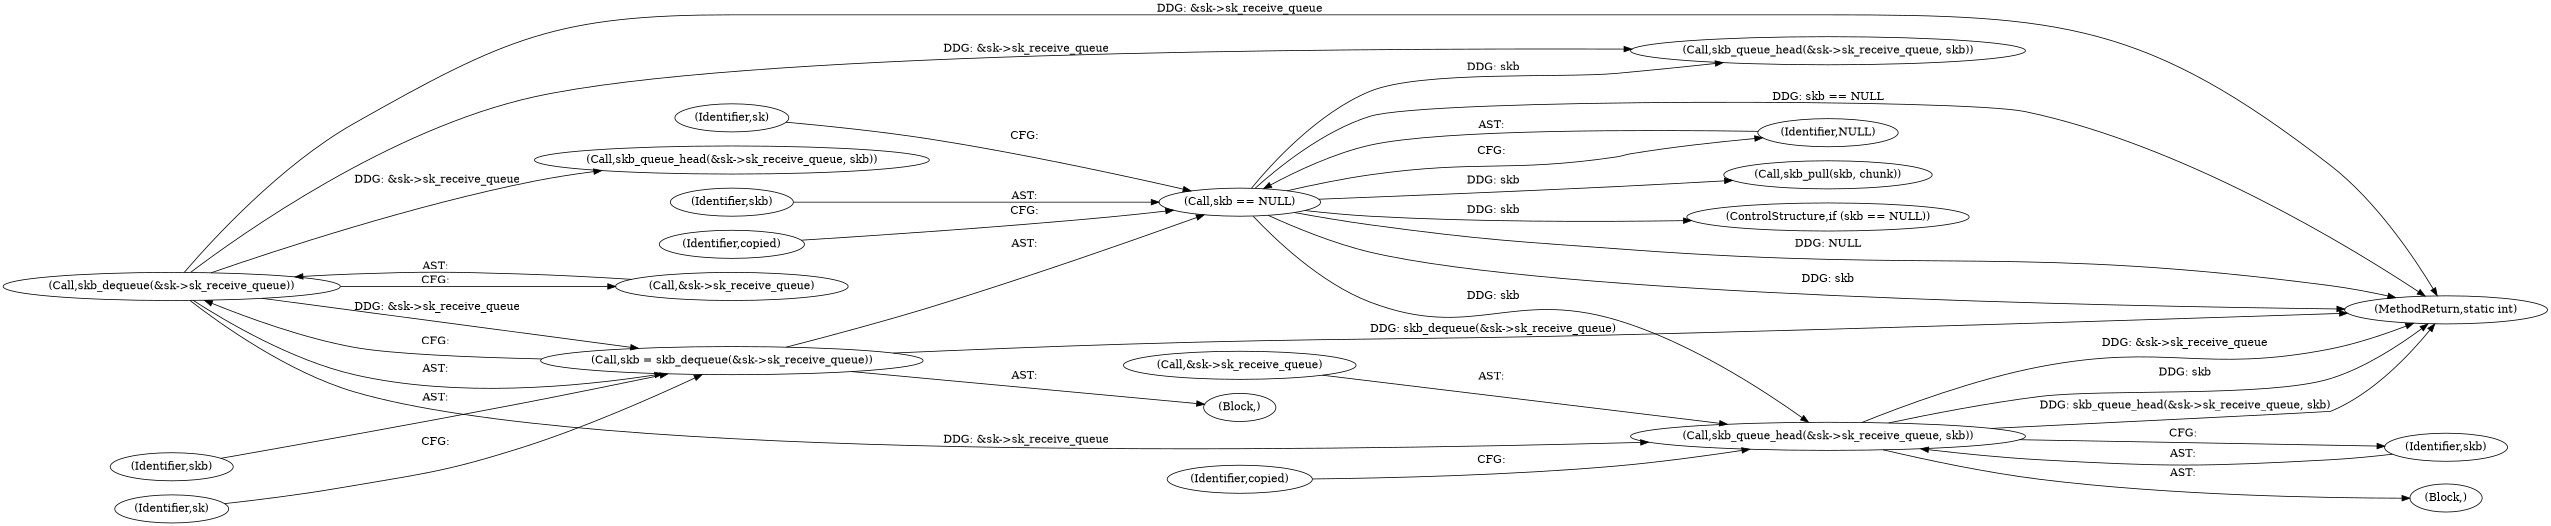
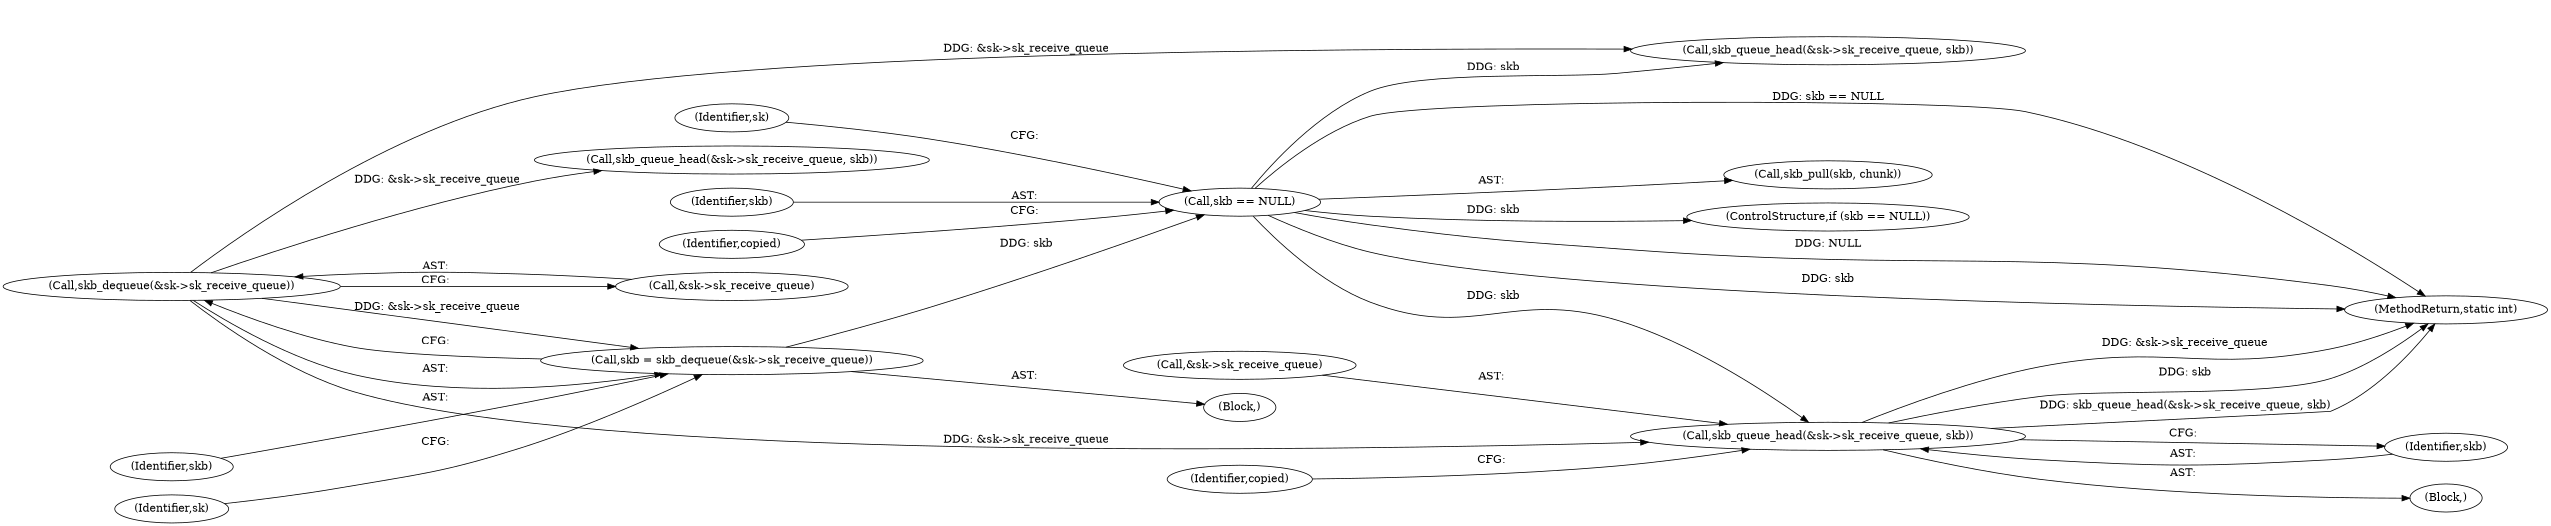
edge "(Call,skb_dequeue(&sk->sk_receive_queue))" -> "(MethodReturn,static int)": removed, label "DDG: &sk->sk_receive_queue"
node "(Identifier,NULL)": removed
edge "(Call,skb == NULL)" -> "(Call,skb_pull(skb, chunk))": label "DDG: skb" -> "AST: "
edge "(Call,skb = skb_dequeue(&sk->sk_receive_queue))" -> "(Call,skb == NULL)": label "AST: " -> "DDG: skb"
edge "(Call,skb = skb_dequeue(&sk->sk_receive_queue))" -> "(MethodReturn,static int)": removed, label "DDG: skb_dequeue(&sk->sk_receive_queue)"
